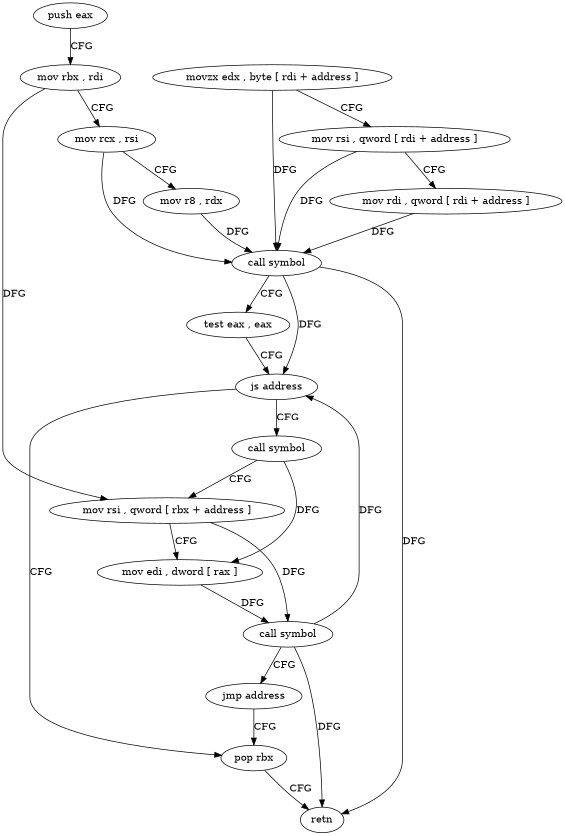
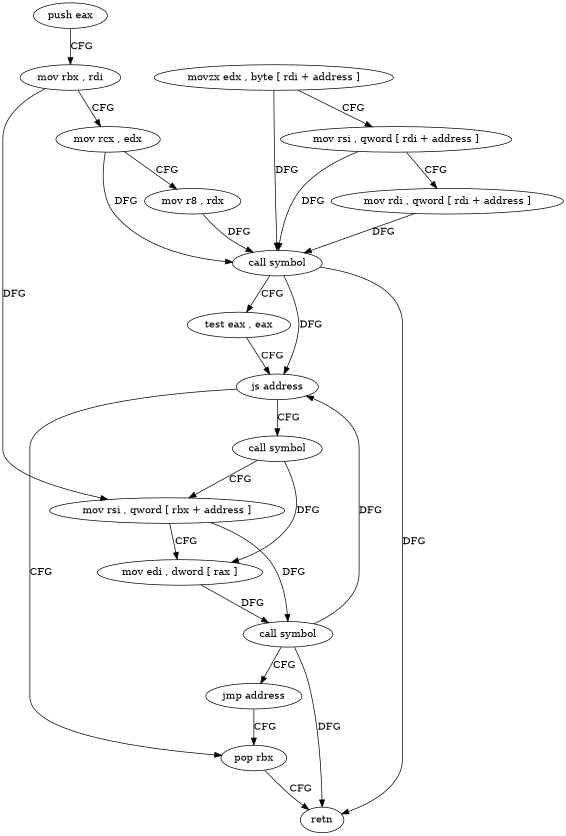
node "mov rcx , rsi": label "mov rcx , rsi" -> "mov rcx , edx"
